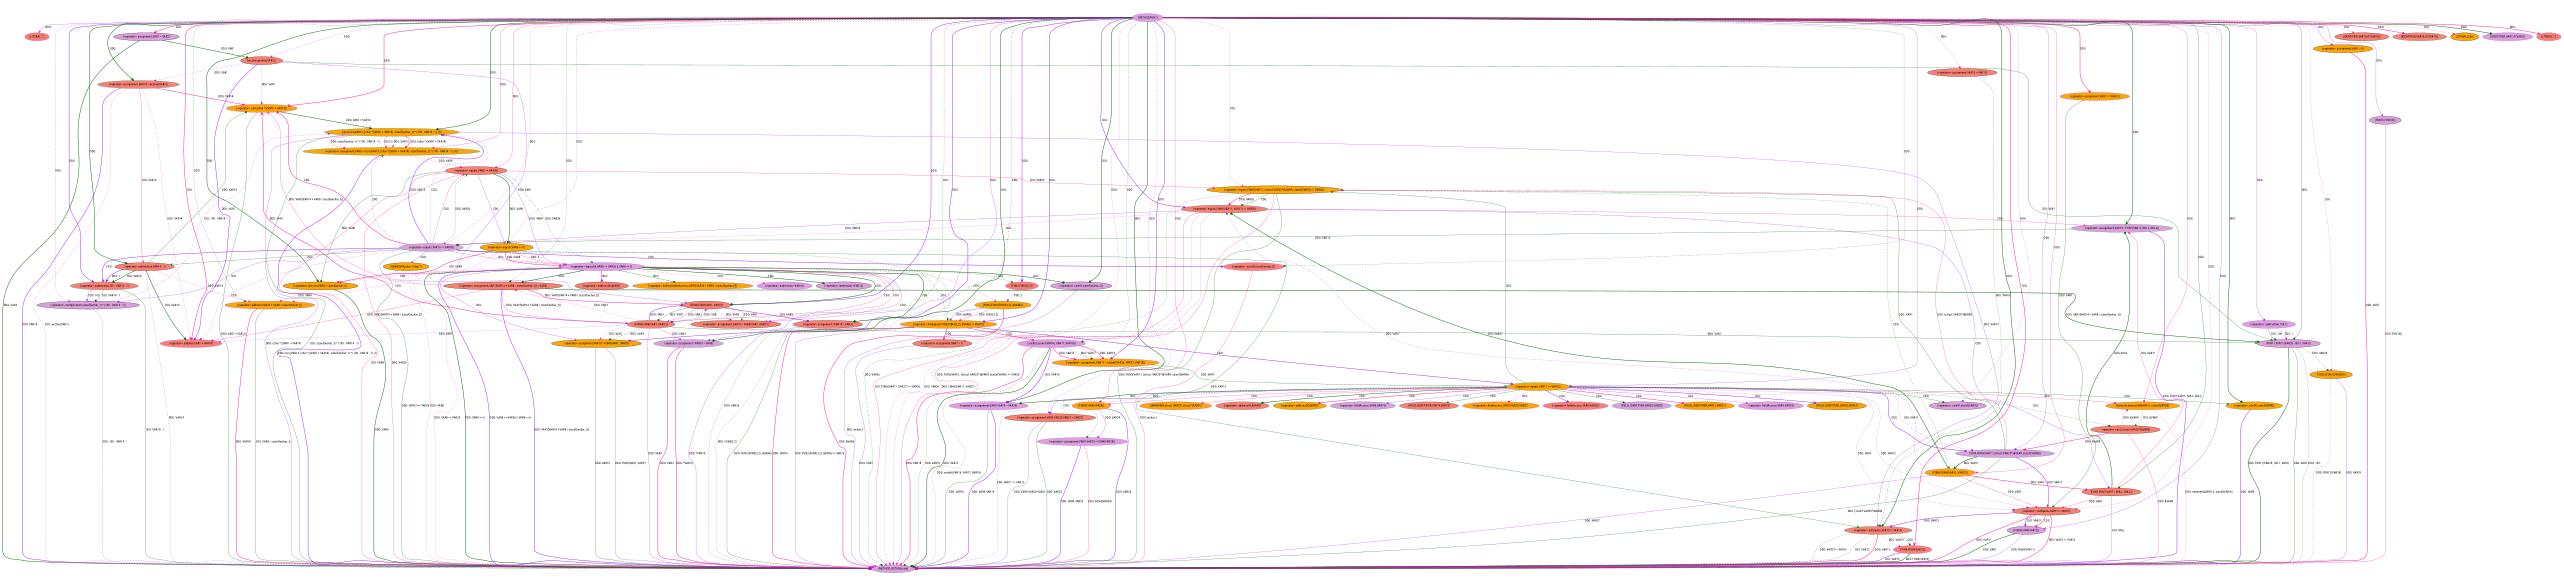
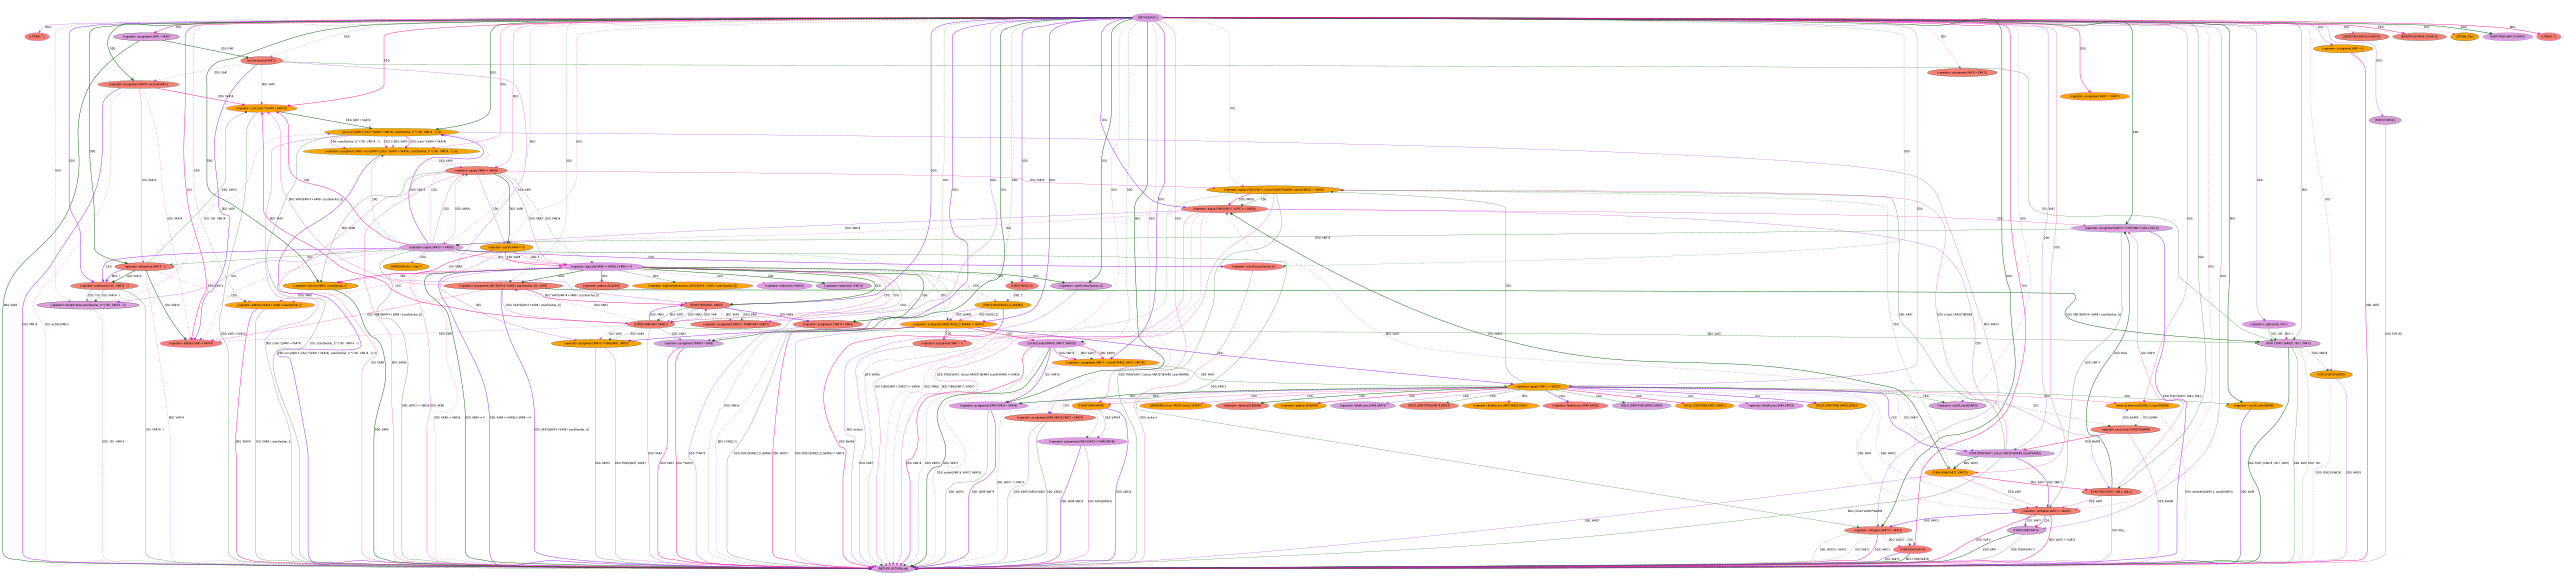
edge "(<operator>.assignment,VAR11 = VAR12)" -> "(<operator>.notEquals,VAR11 != VAR12)": now "(<operator>.assignment,VAR13 = FUN7(VAR11, NULL, NULL))" -> "(<operator>.notEquals,VAR11 != VAR12)"
edge "(<operator>.assignment,VAR13 = VAR12)" -> "(<operator>.notEquals,VAR13 != VAR12)": removed, label "DDG: VAR13"
edge "(<operator>.equals,VAR8 == 0)" -> "(METHOD_RETURN,void)": style dashed -> solid
